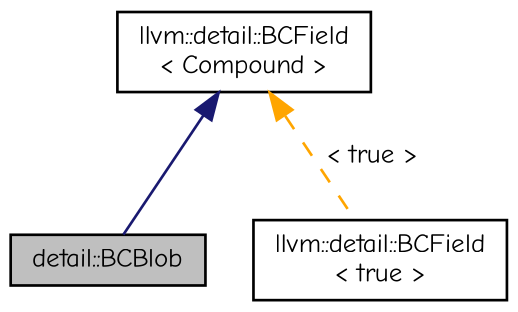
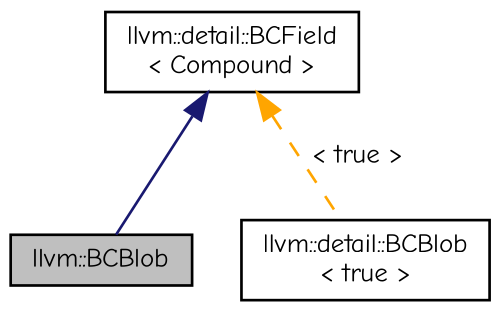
node "detail::BCBlob": label "detail::BCBlob" -> "llvm::BCBlob"
node "llvm::detail::BCField < true >": label "llvm::detail::BCField < true >" -> "llvm::detail::BCBlob < true >"
